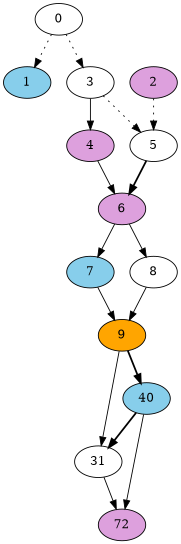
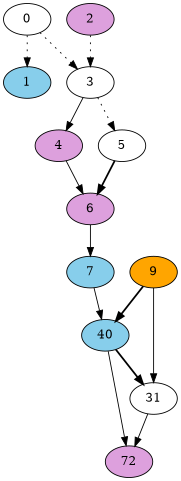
edge "2" -> "5": now "2" -> "3"
node "8": removed
edge "7" -> "9": now "7" -> "40"
